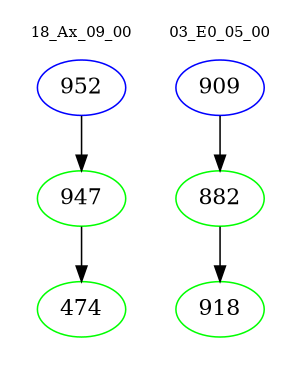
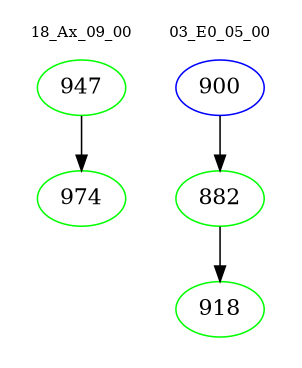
node "952": removed
node "909": label "909" -> "900"
node "474": label "474" -> "974"
